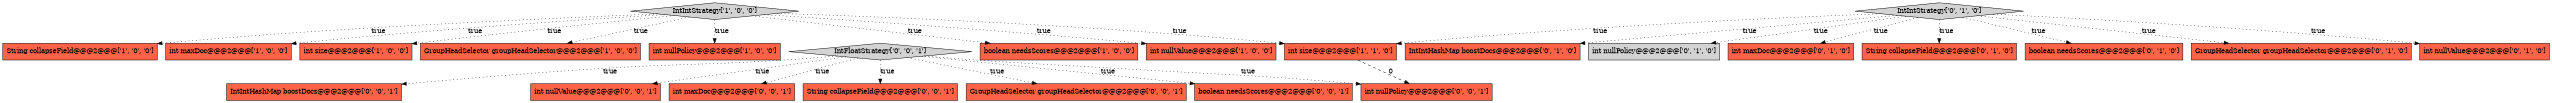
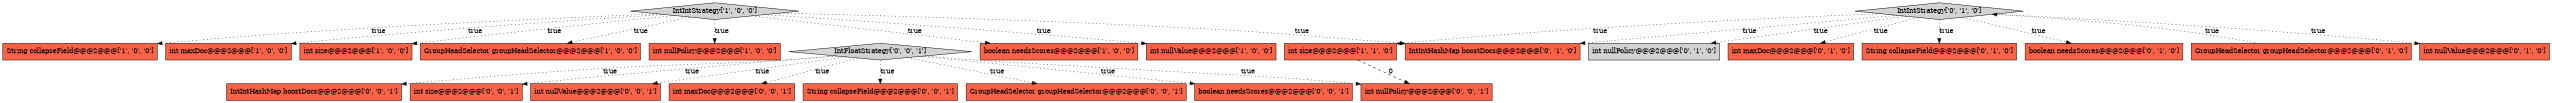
edge "IntIntStrategy['1', '0', '0']" -> "int size@@@2@@@['1', '1', '0']": now "IntIntStrategy['1', '0', '0']" -> "IntIntHashMap boostDocs@@@2@@@['0', '1', '0']"
edge "IntIntStrategy['0', '1', '0']" -> "GroupHeadSelector groupHeadSelector@@@2@@@['0', '1', '0']": reversed
node "int size@@@2@@@['0', '0', '1']": added
